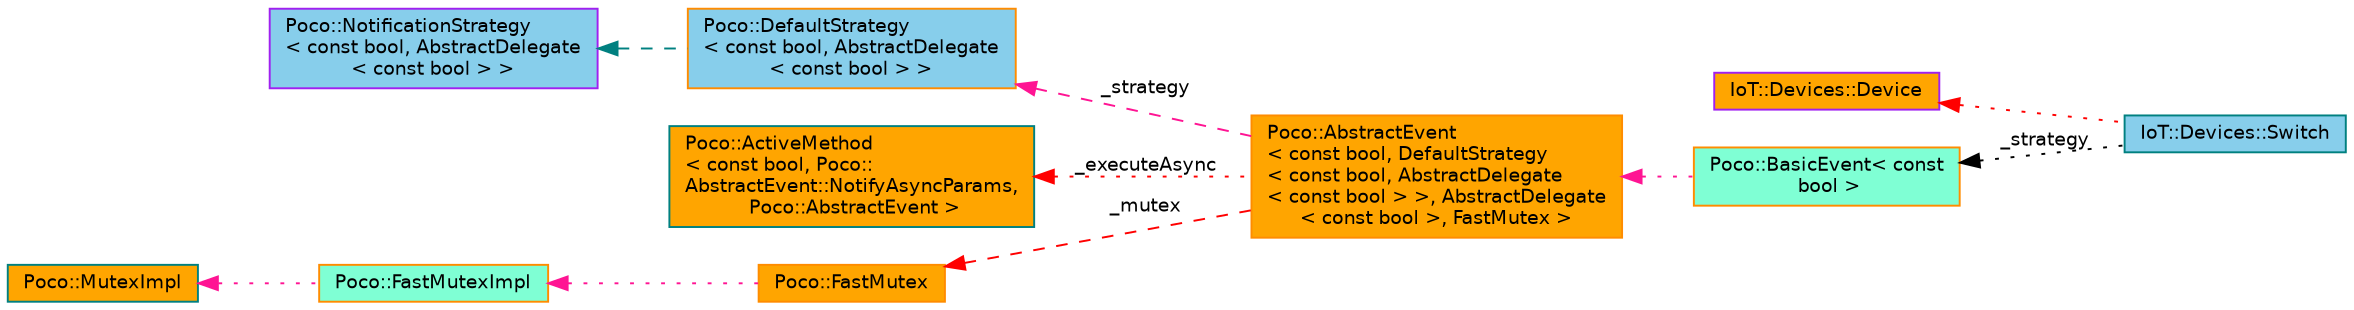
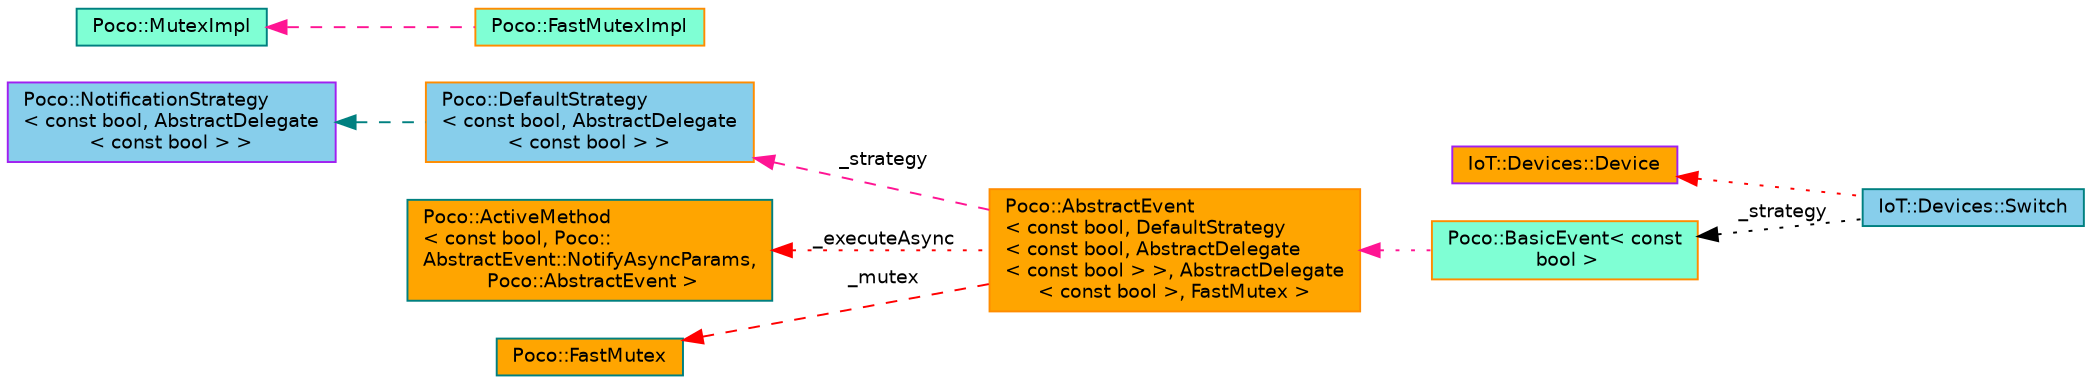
node "Poco::MutexImpl": fillcolor orange -> aquamarine
edge "Poco::FastMutexImpl" -> "Poco::MutexImpl": style dotted -> dashed
edge "Poco::FastMutex" -> "Poco::FastMutexImpl": removed
node "Poco::FastMutex": color darkorange -> teal
